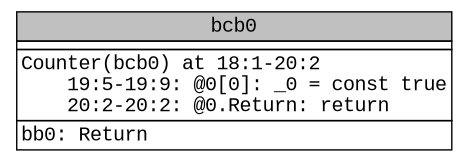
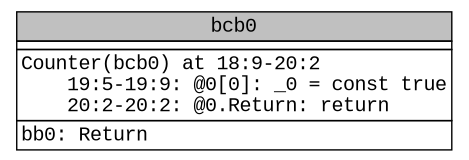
node "bcb0": text "Counter(bcb0) at 18:1-20:2" -> "Counter(bcb0) at 18:9-20:2"
